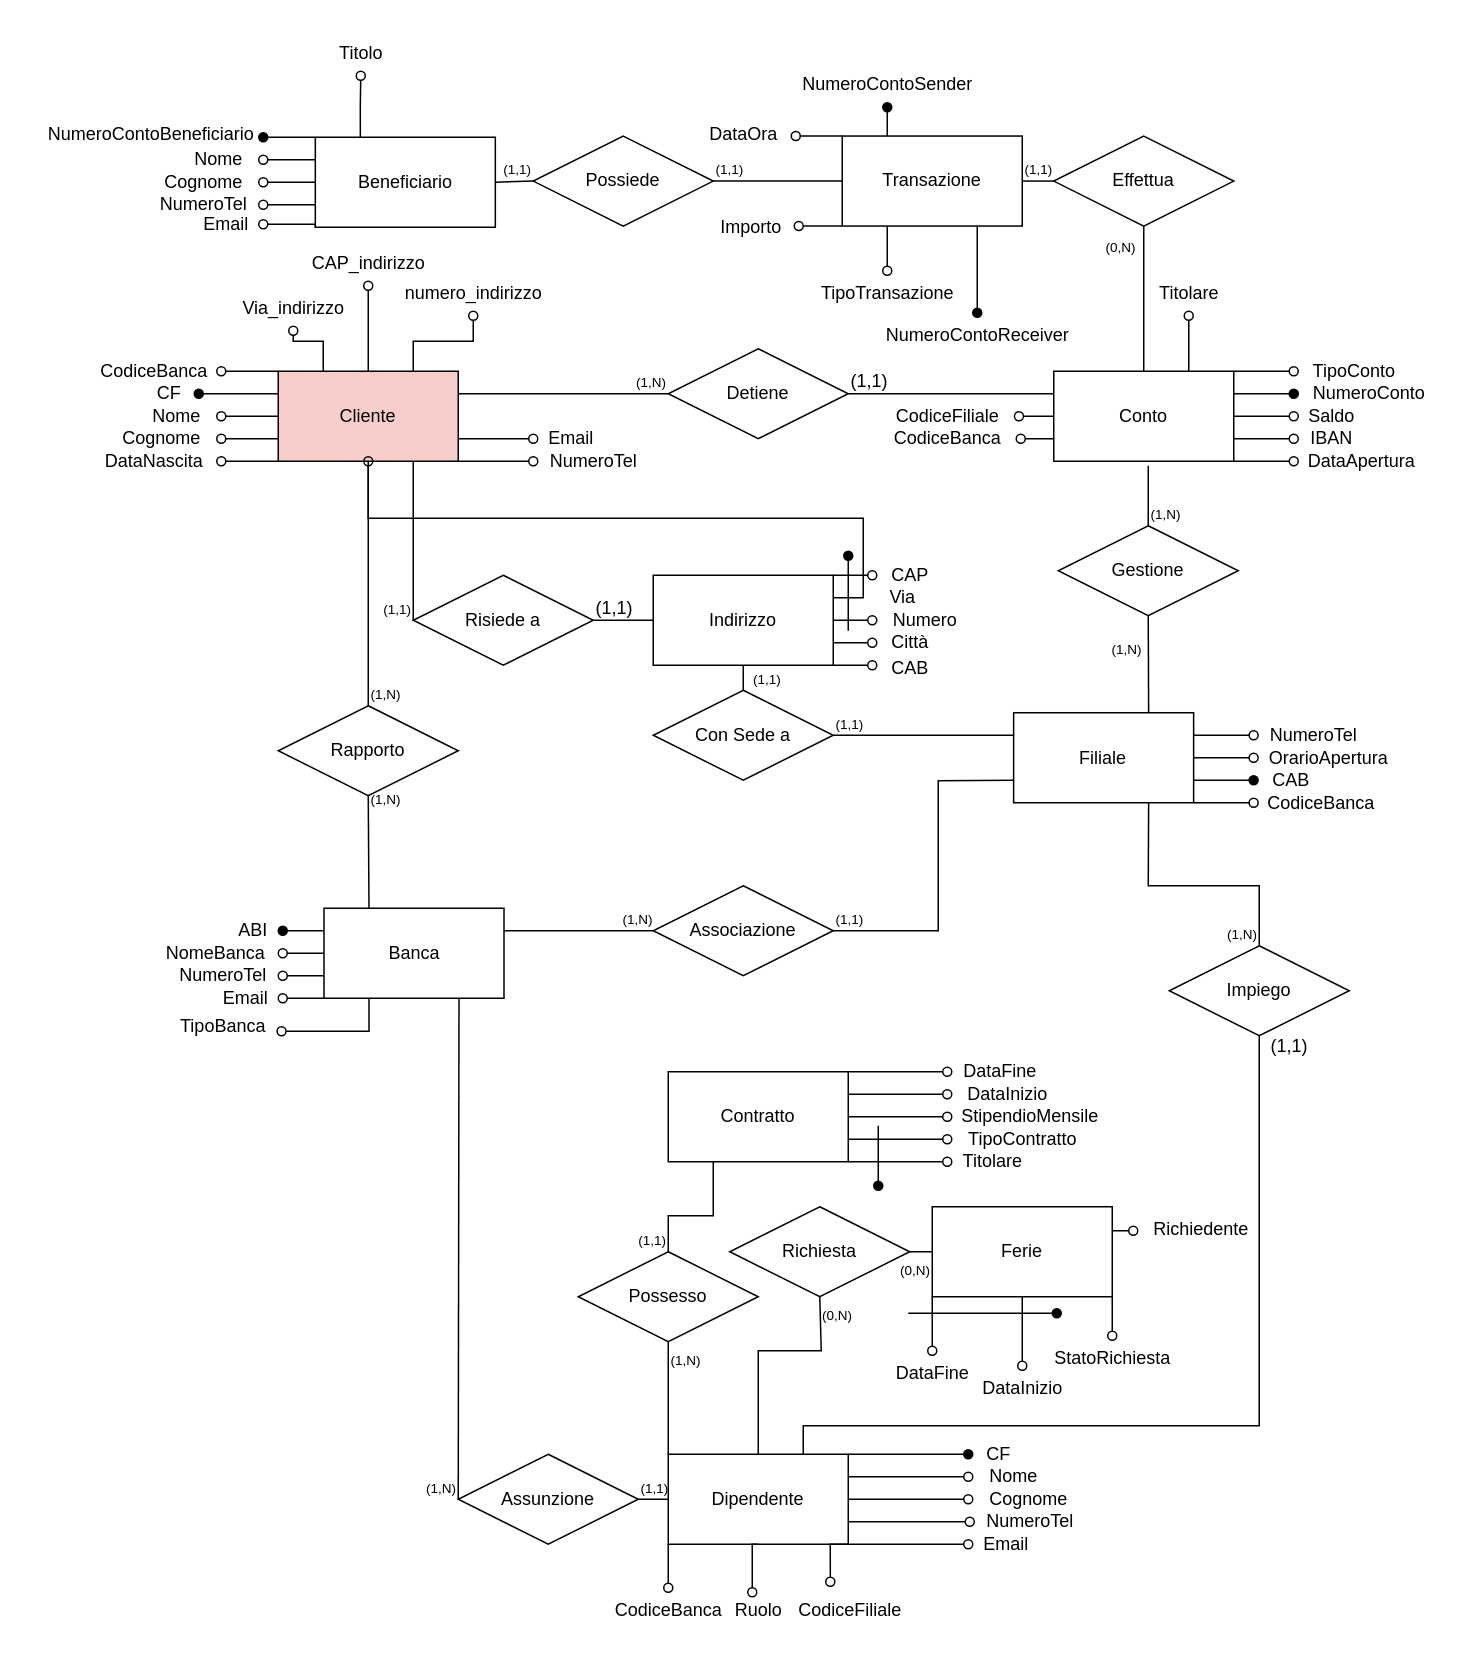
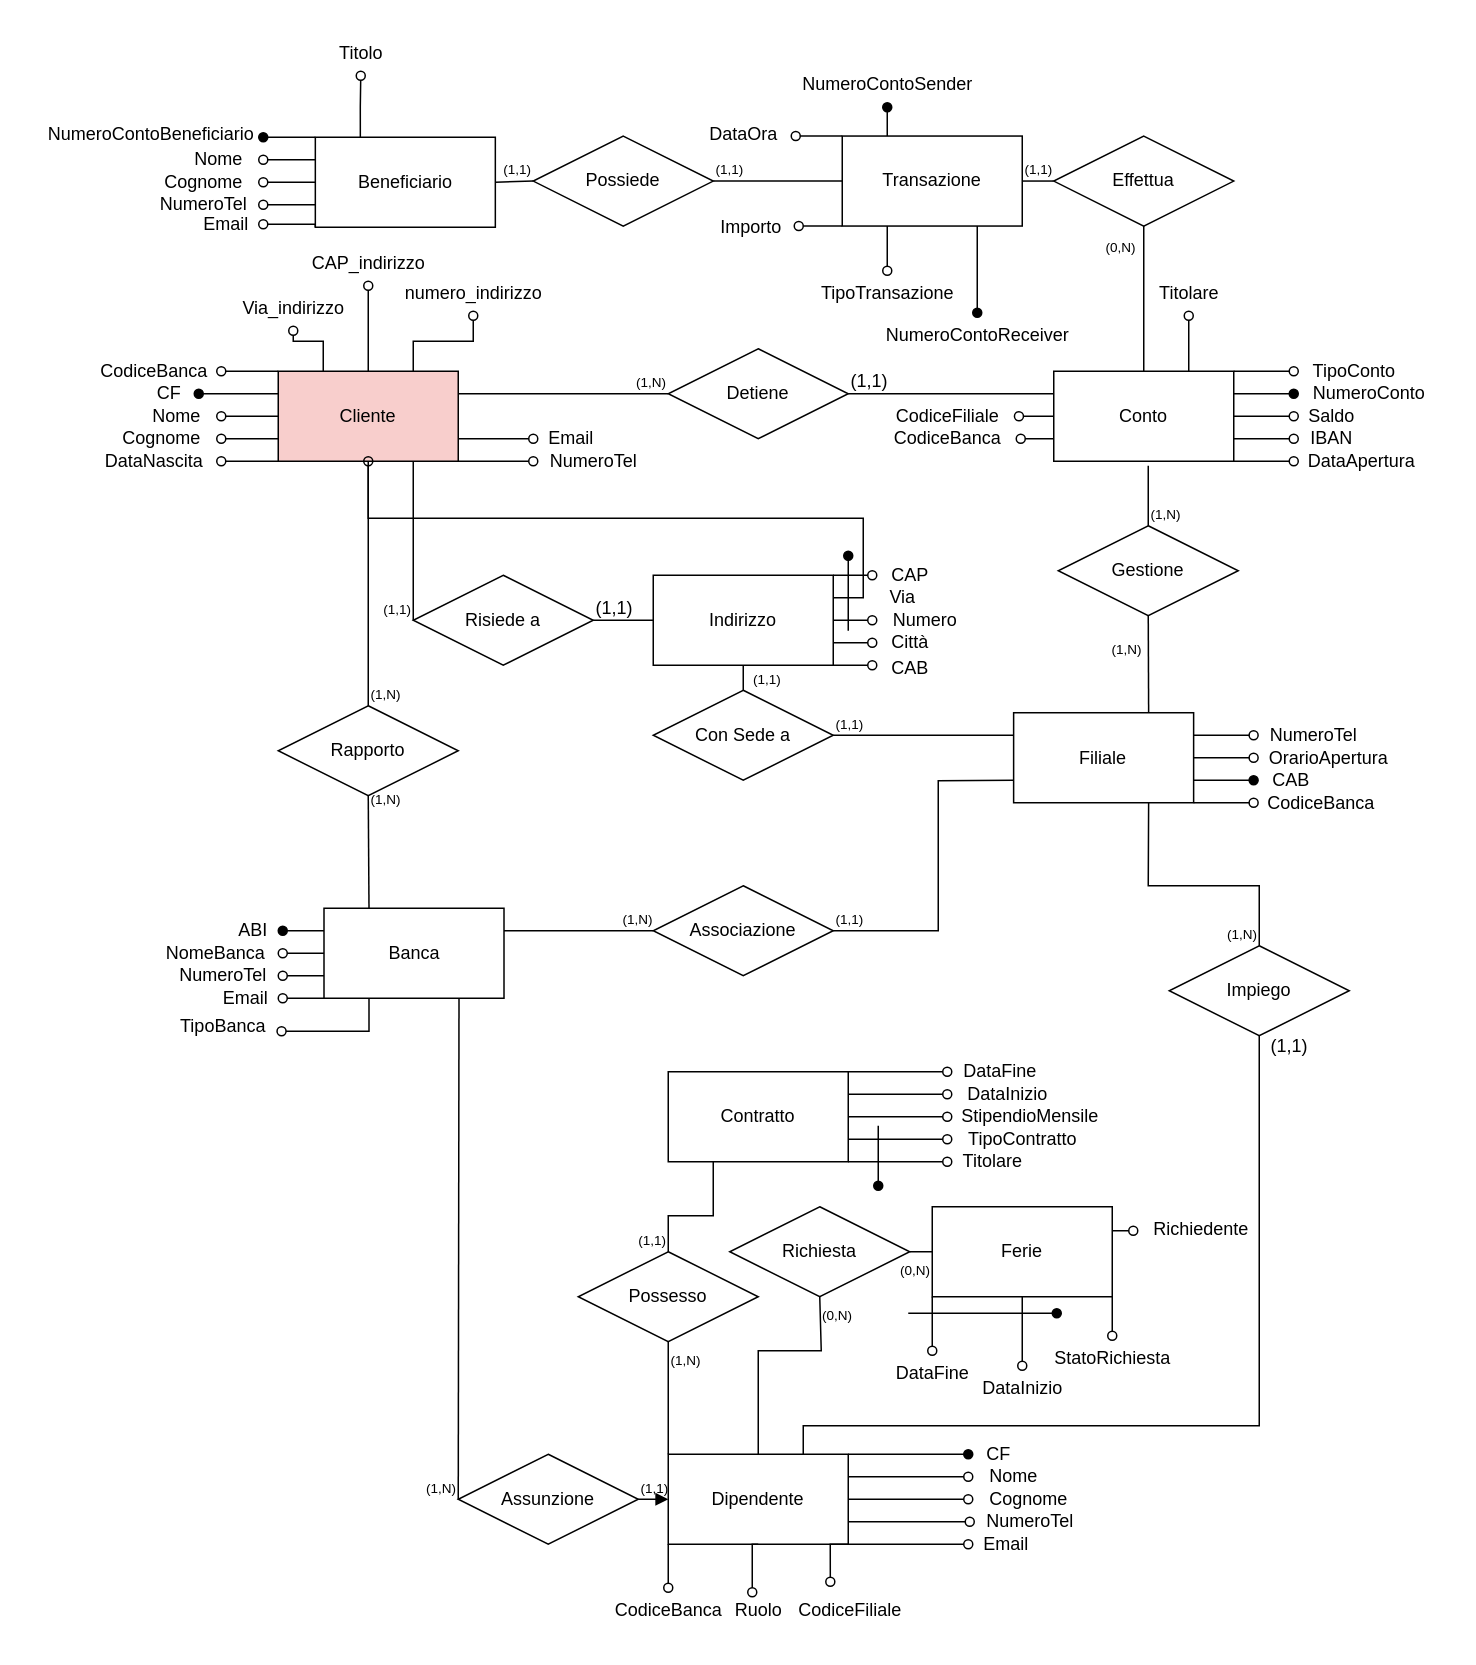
edge "Assunzione" -- "Dipendente": arrowhead none -> block
